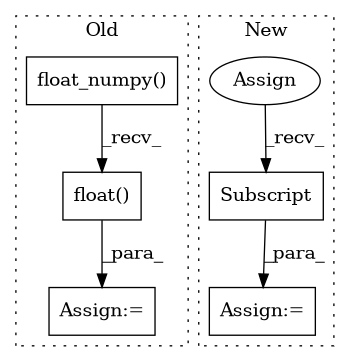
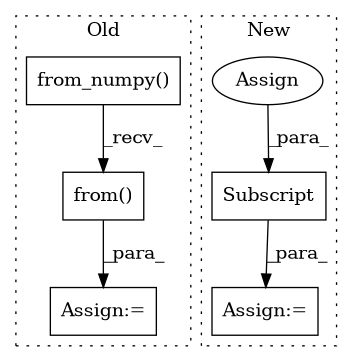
node "float_numpy()": label "float_numpy()" -> "from_numpy()"
edge "Assign" -> "Subscript": label "_recv_" -> "_para_"
node "float()": label "float()" -> "from()"
